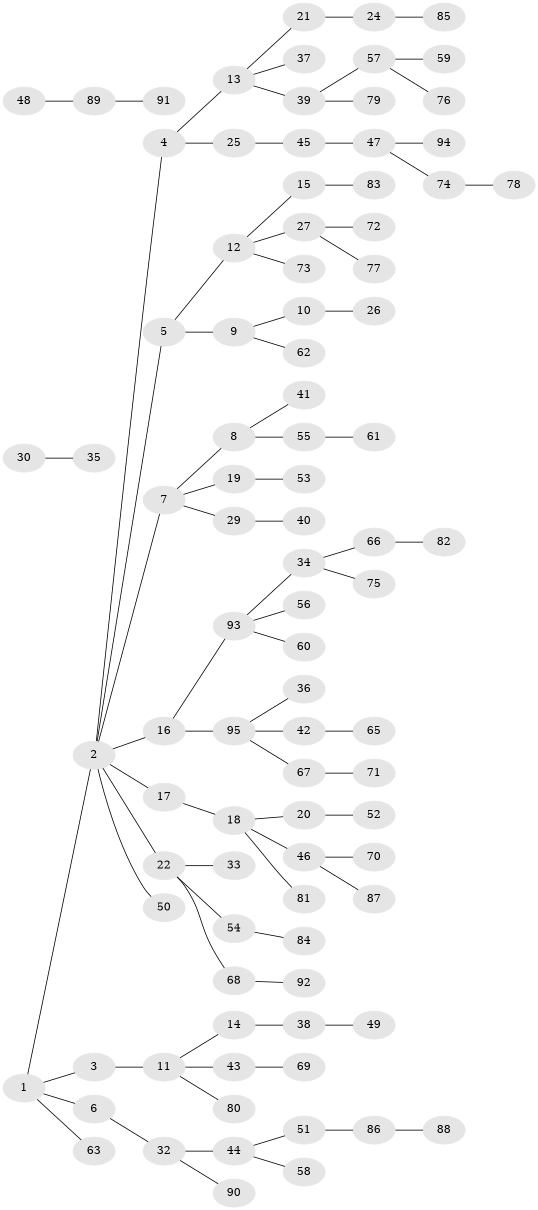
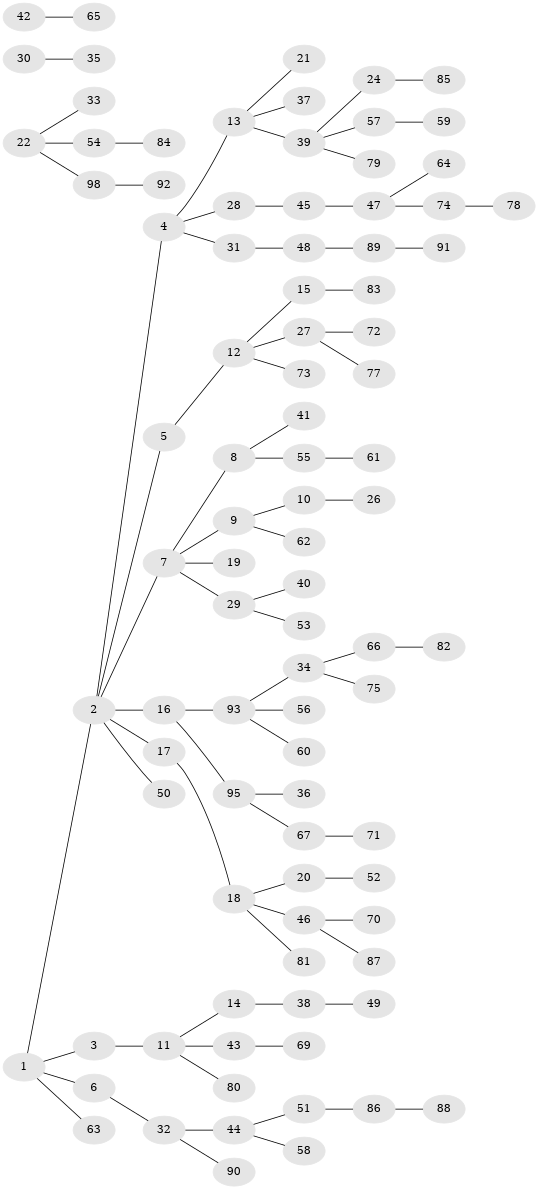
edge "21" -- "24": now "39" -- "24"
node "76": removed
node "25": label "25" -> "28"
node "94": label "94" -> "64"
node "31": added
edge "5" -- "9": now "7" -- "9"
edge "19" -- "53": now "29" -- "53"
edge "95" -- "42": removed
edge "2" -- "22": removed
node "68": label "68" -> "98"
